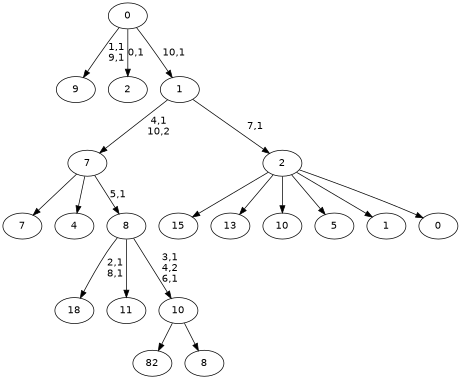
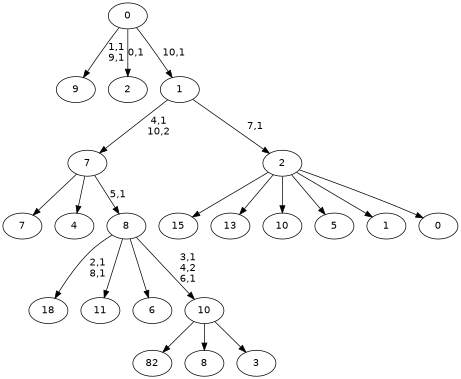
node "6": added
node "3": added
